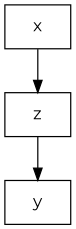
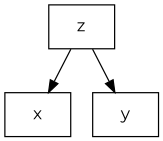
edge "x" -> "z": reversed
